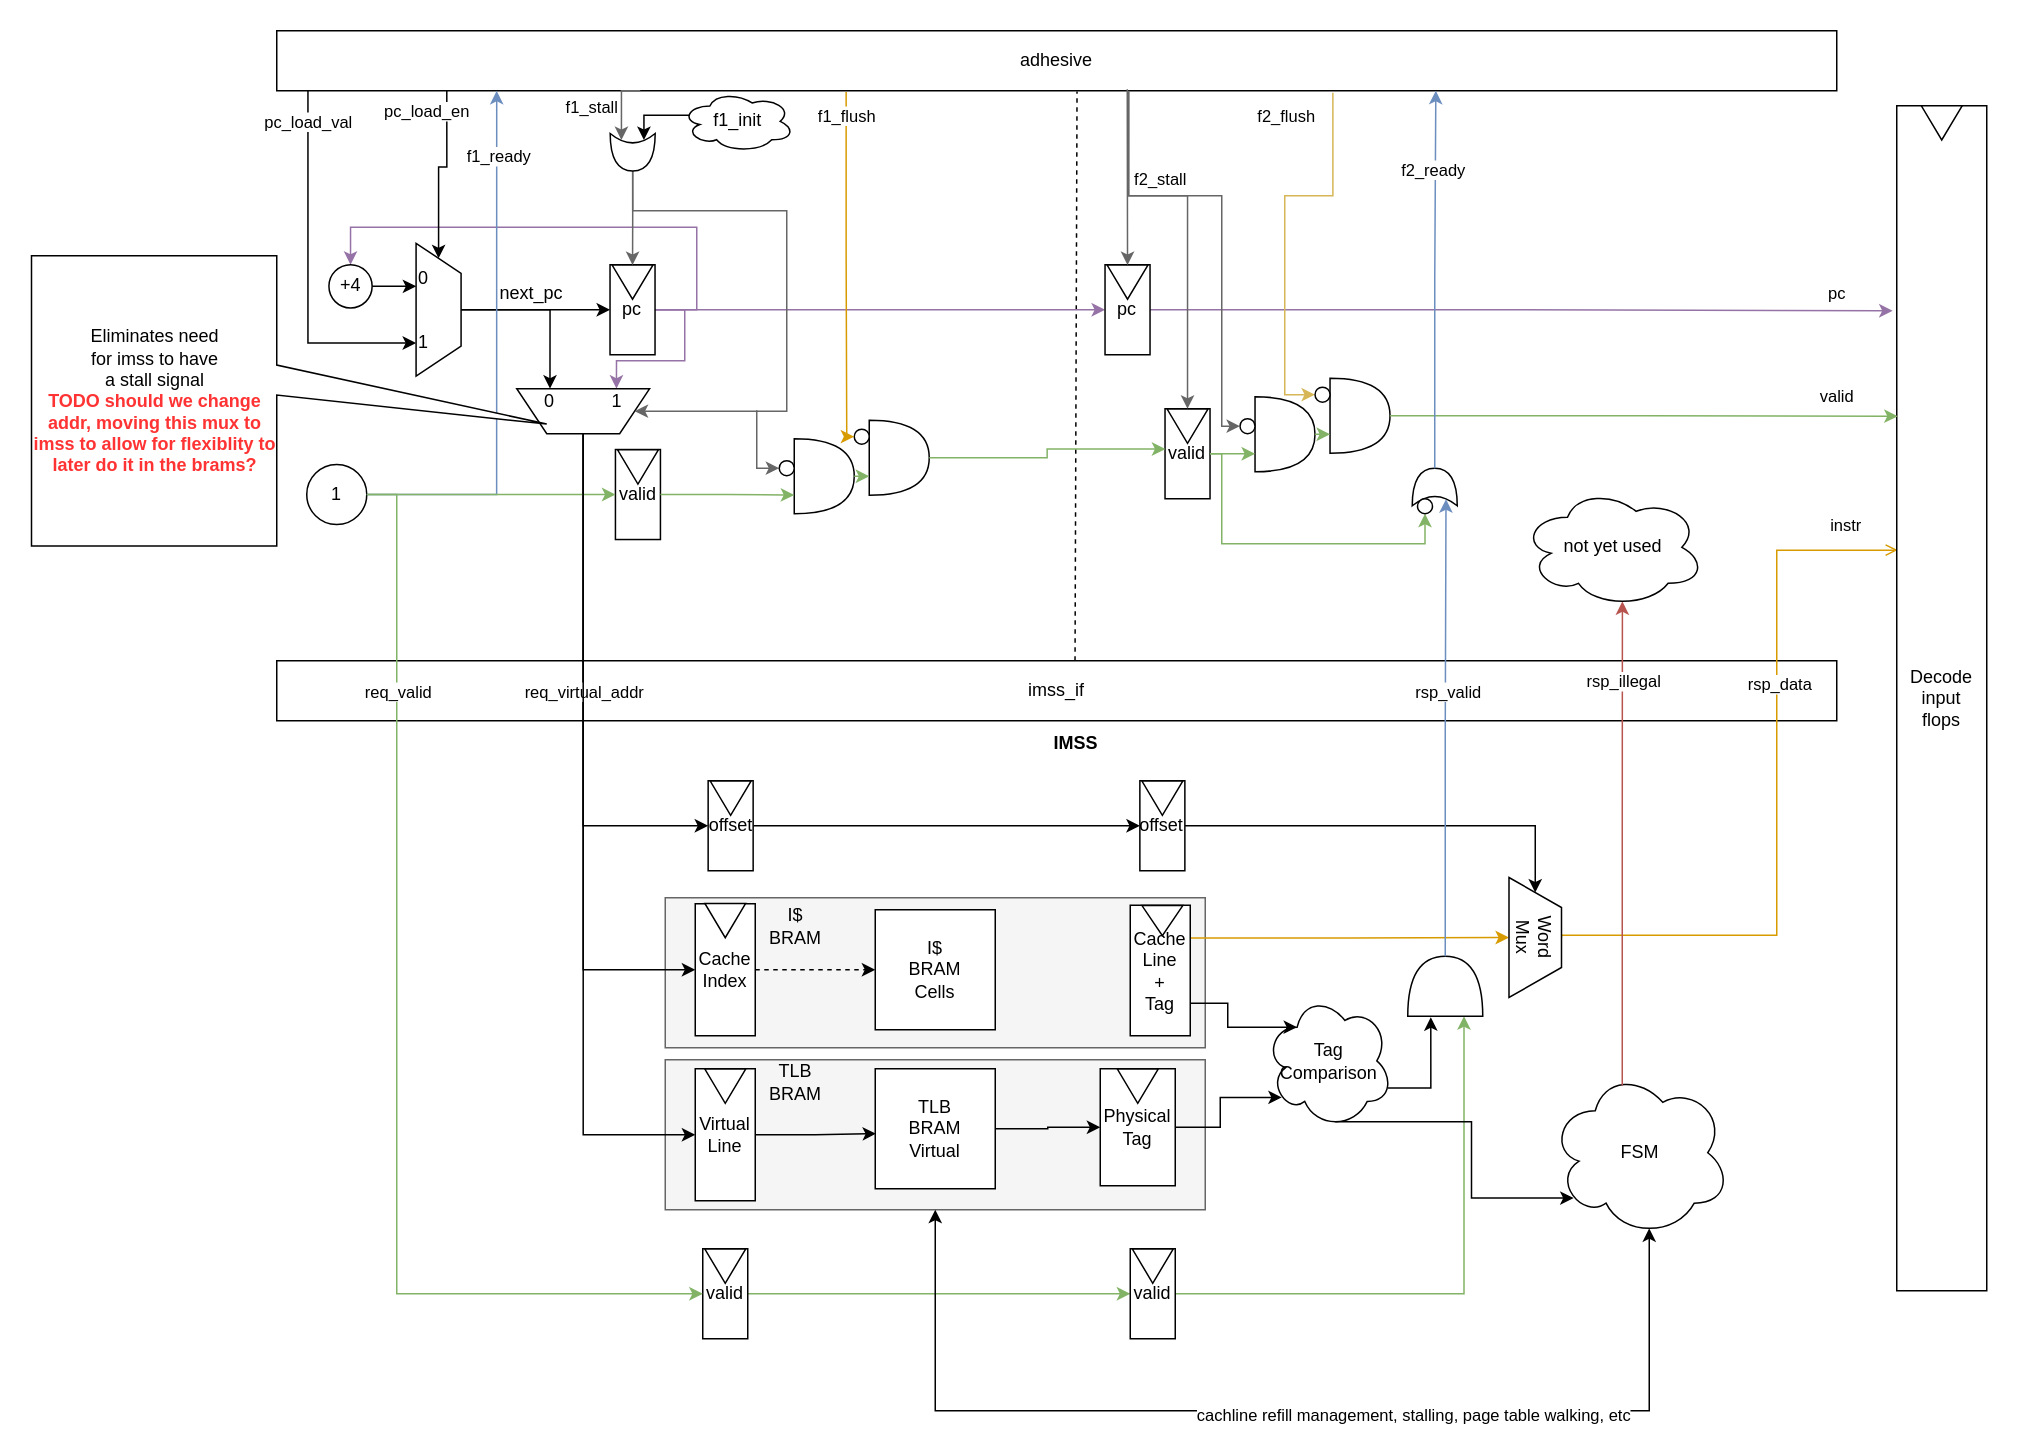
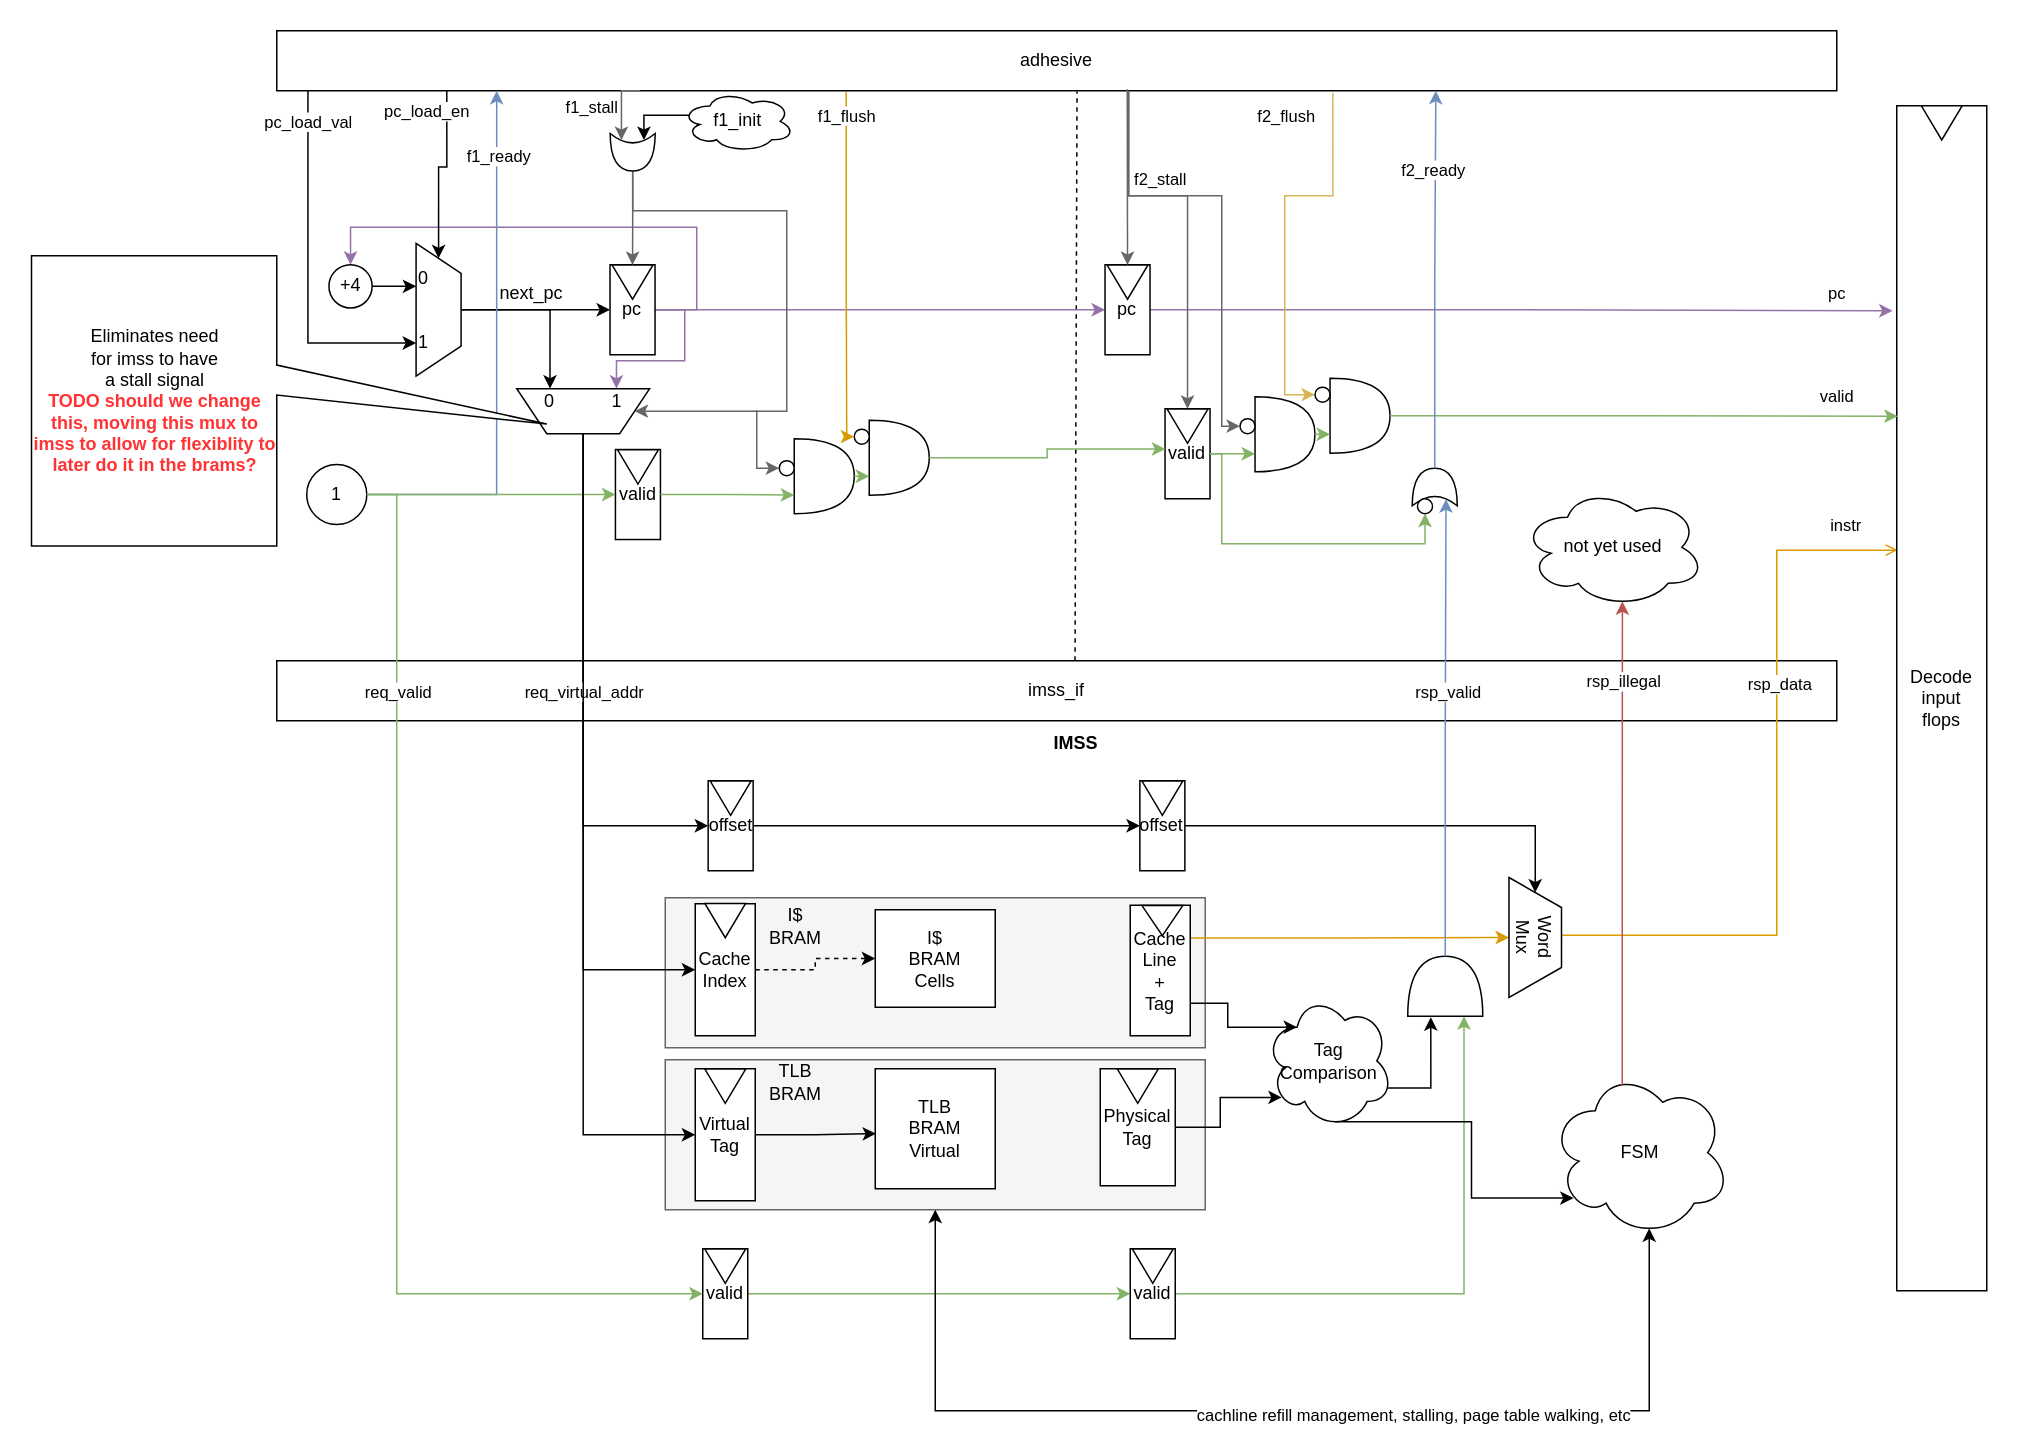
node "Eliminates need for imss to have a stall signal TODO should we change addr, moving this mux to imss to allow for flexiblity to later do it in the brams?": label "Eliminates need for imss to have a stall signal TODO should we change addr, moving this mux to imss to allow for flexiblity to later do it in the brams?" -> "Eliminates need for imss to have a stall signal TODO should we change this, moving this mux to imss to allow for flexiblity to later do it in the brams?"
node "I$ BRAM Cells": size 120x120 -> 120x98
edge "TLB BRAM Virtual" -> "Physical Tag": removed
node "Virtual Line": label "Virtual Line" -> "Virtual Tag"
